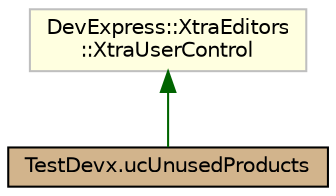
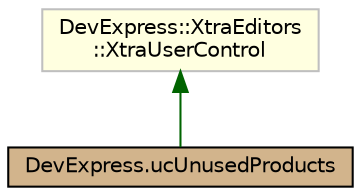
node "TestDevx.ucUnusedProducts": label "TestDevx.ucUnusedProducts" -> "DevExpress.ucUnusedProducts"
